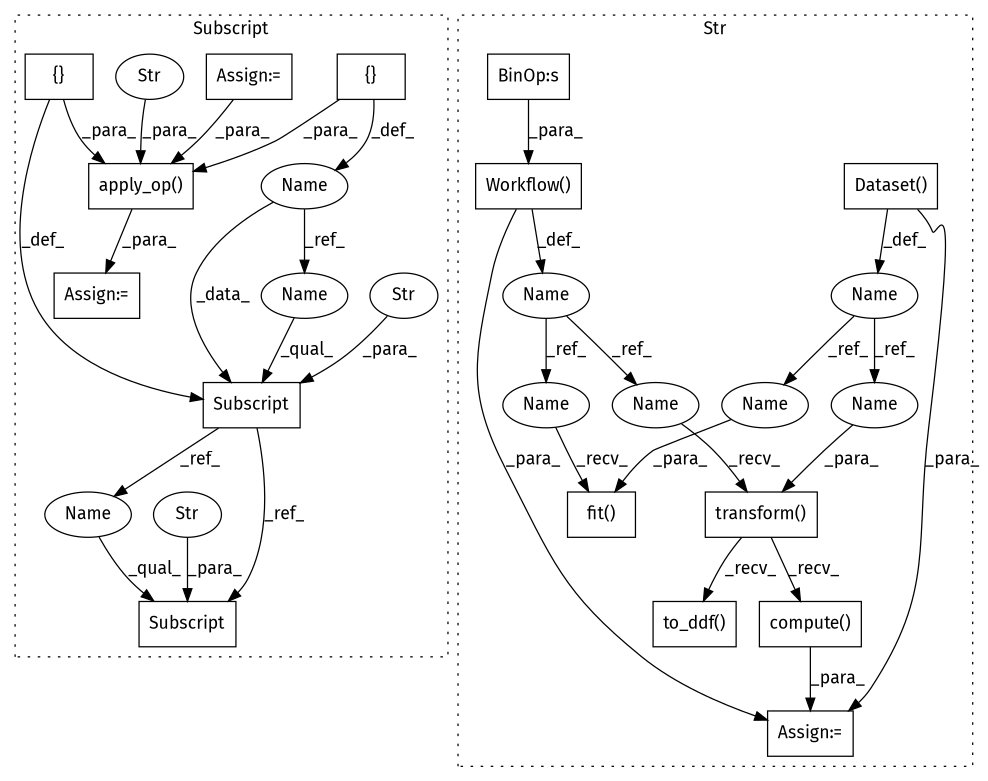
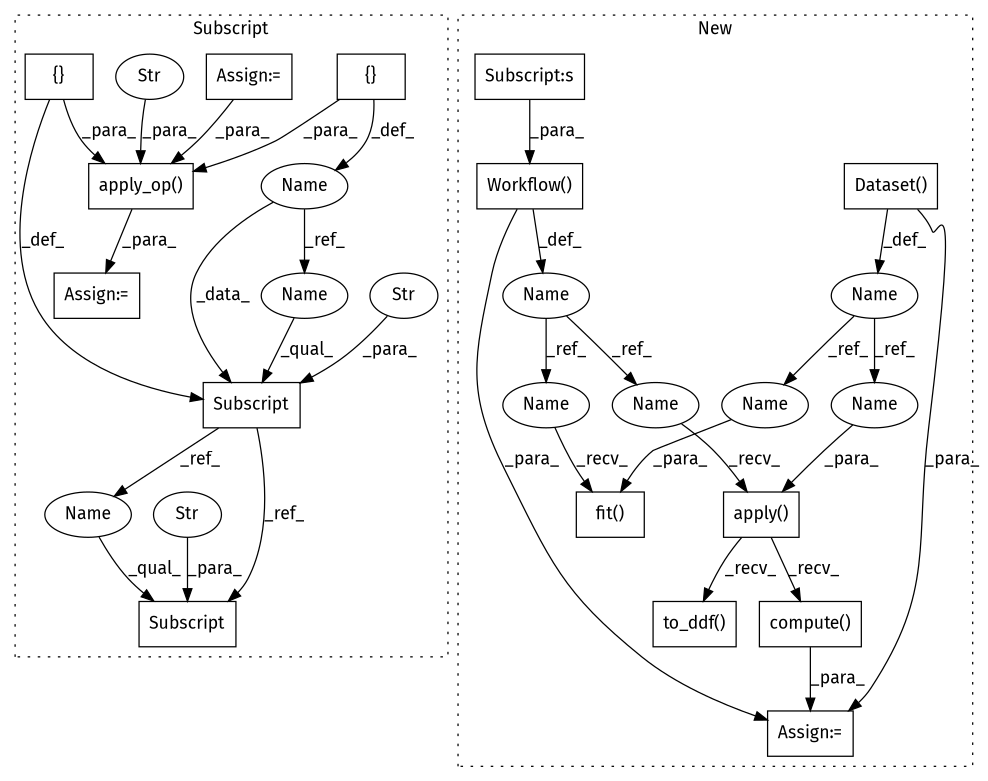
cluster "Str": label "Str" -> "New"
node "BinOp:s": label "BinOp:s" -> "Subscript:s"
node "transform()": label "transform()" -> "apply()"
